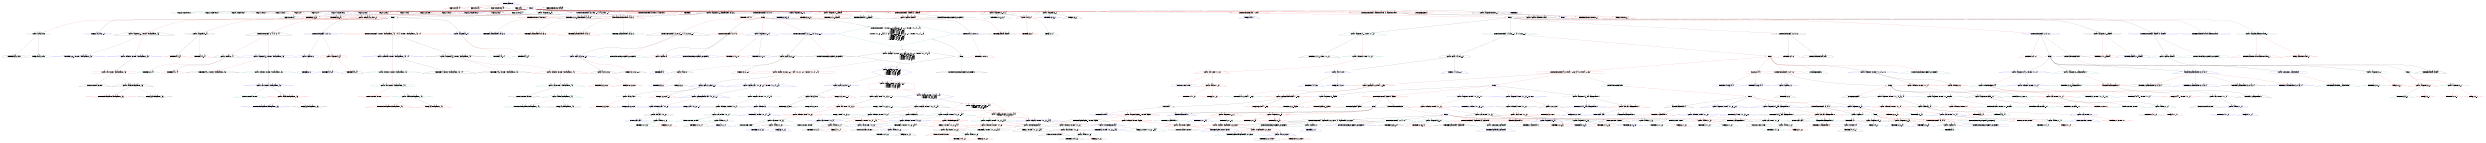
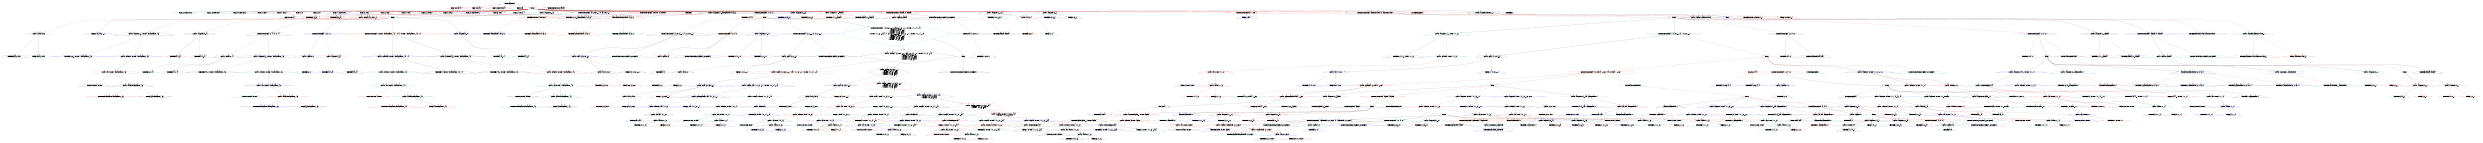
node "(IDENTIFIER,bignames_left,if ( bignames_left ))": label "(IDENTIFIER,bignames_left,if ( bignames_left ))" -> "(IDENTIFIER,bignames_left,if ( tail_left ))"
